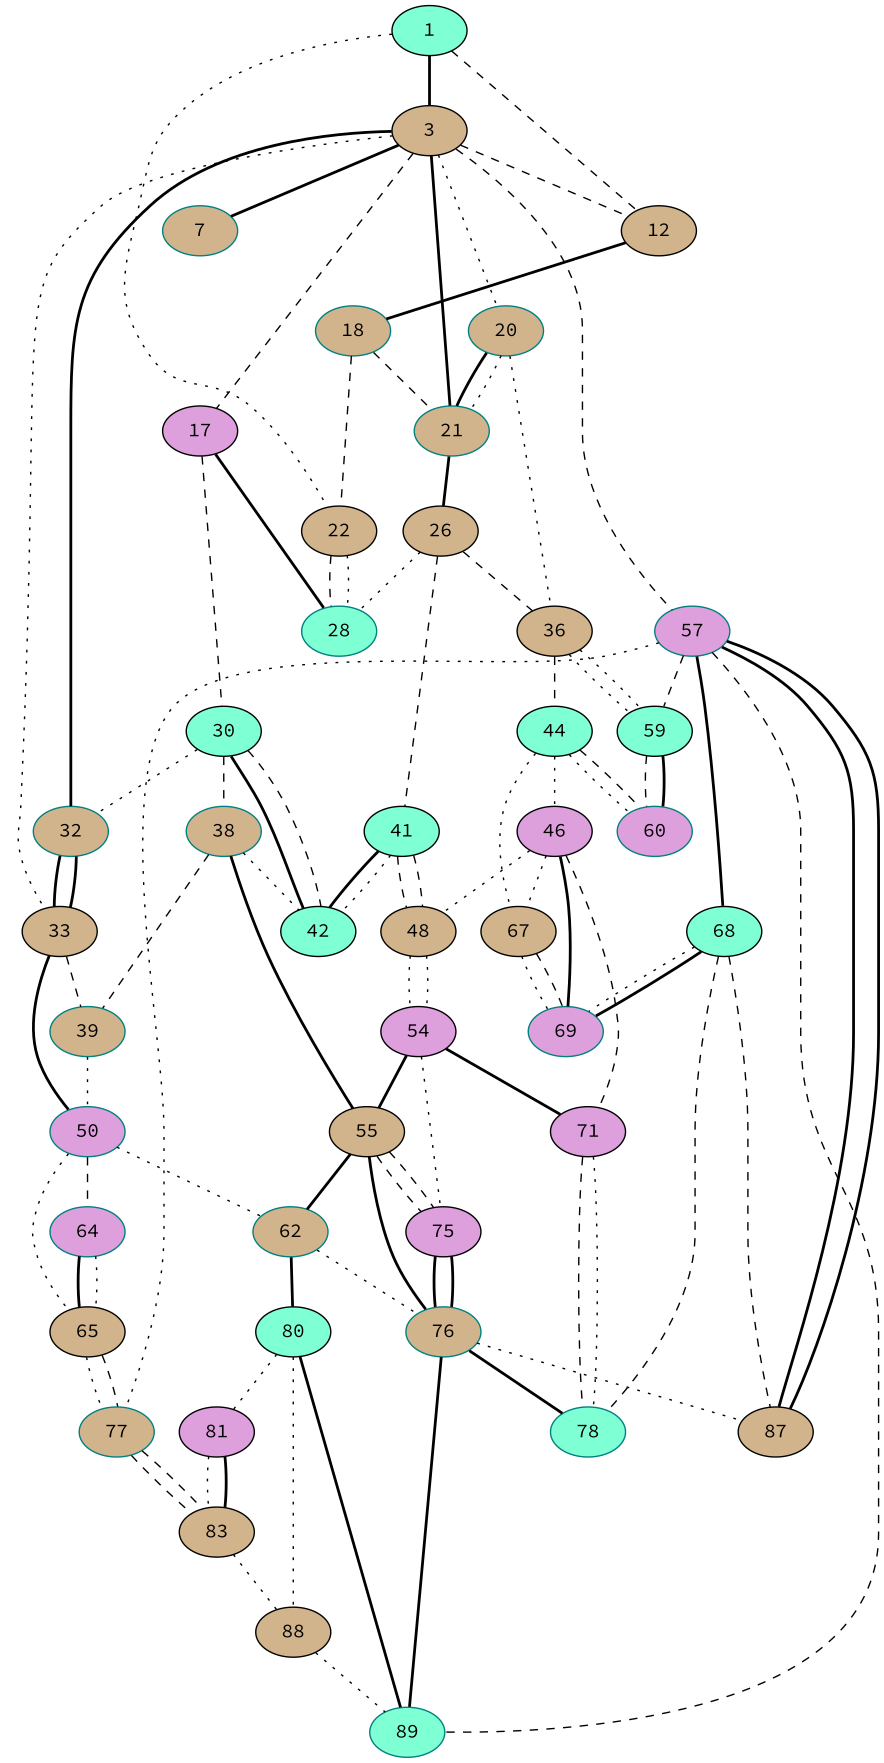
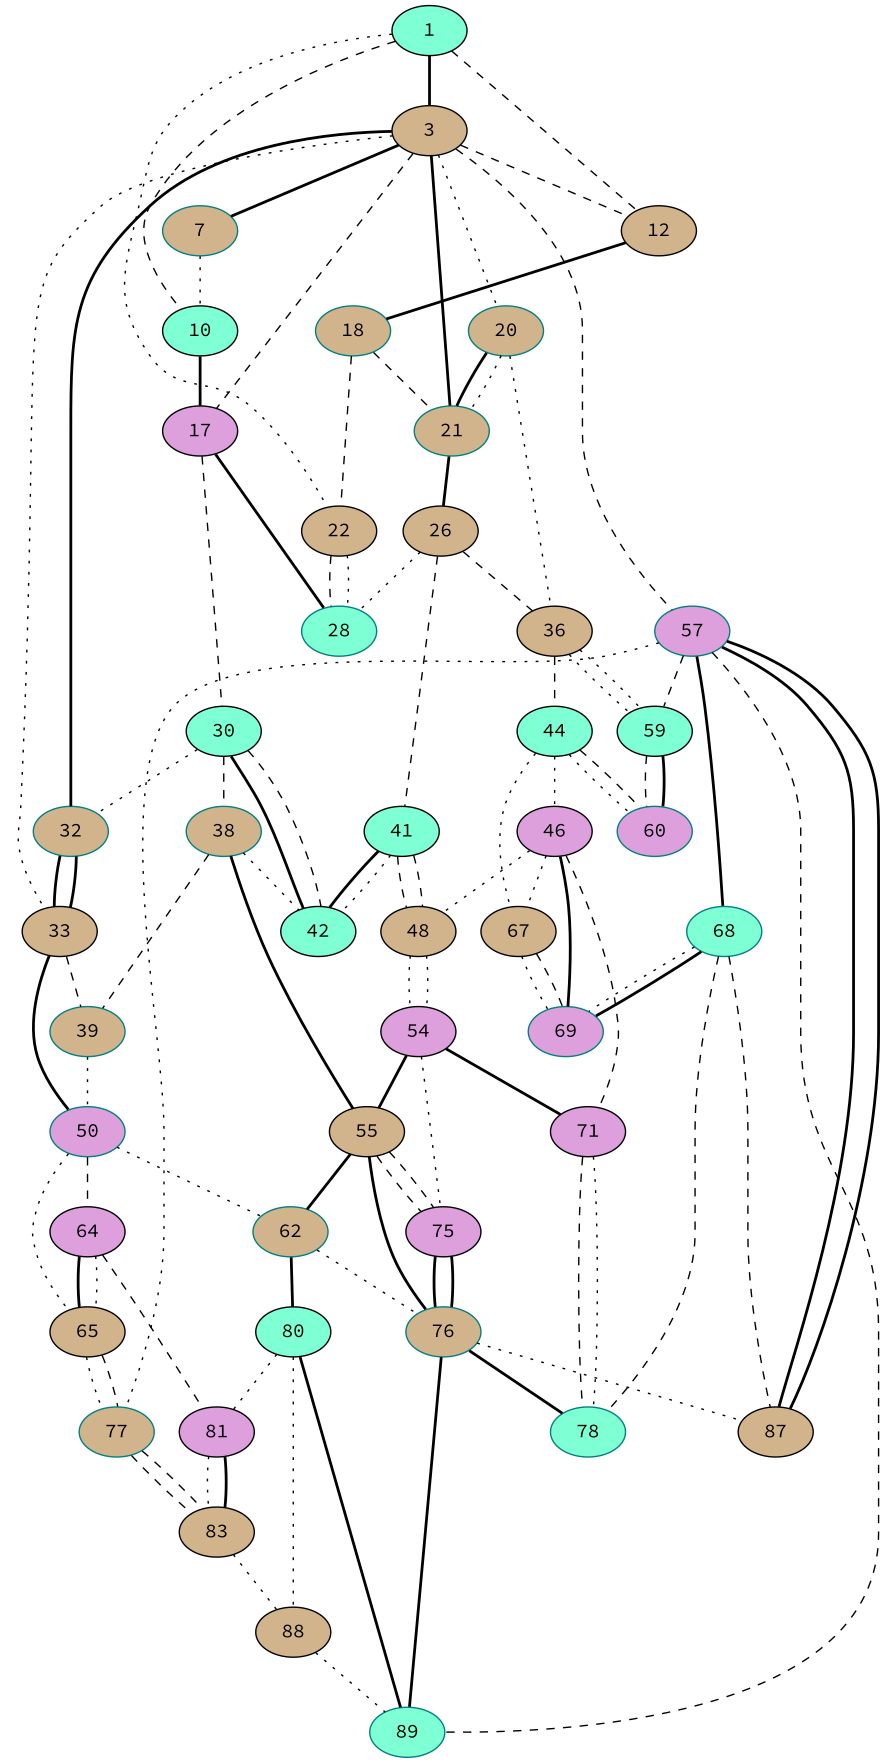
node "10": added
node "68": color black -> teal
node "64": color teal -> black
edge "64" -- "81": added
